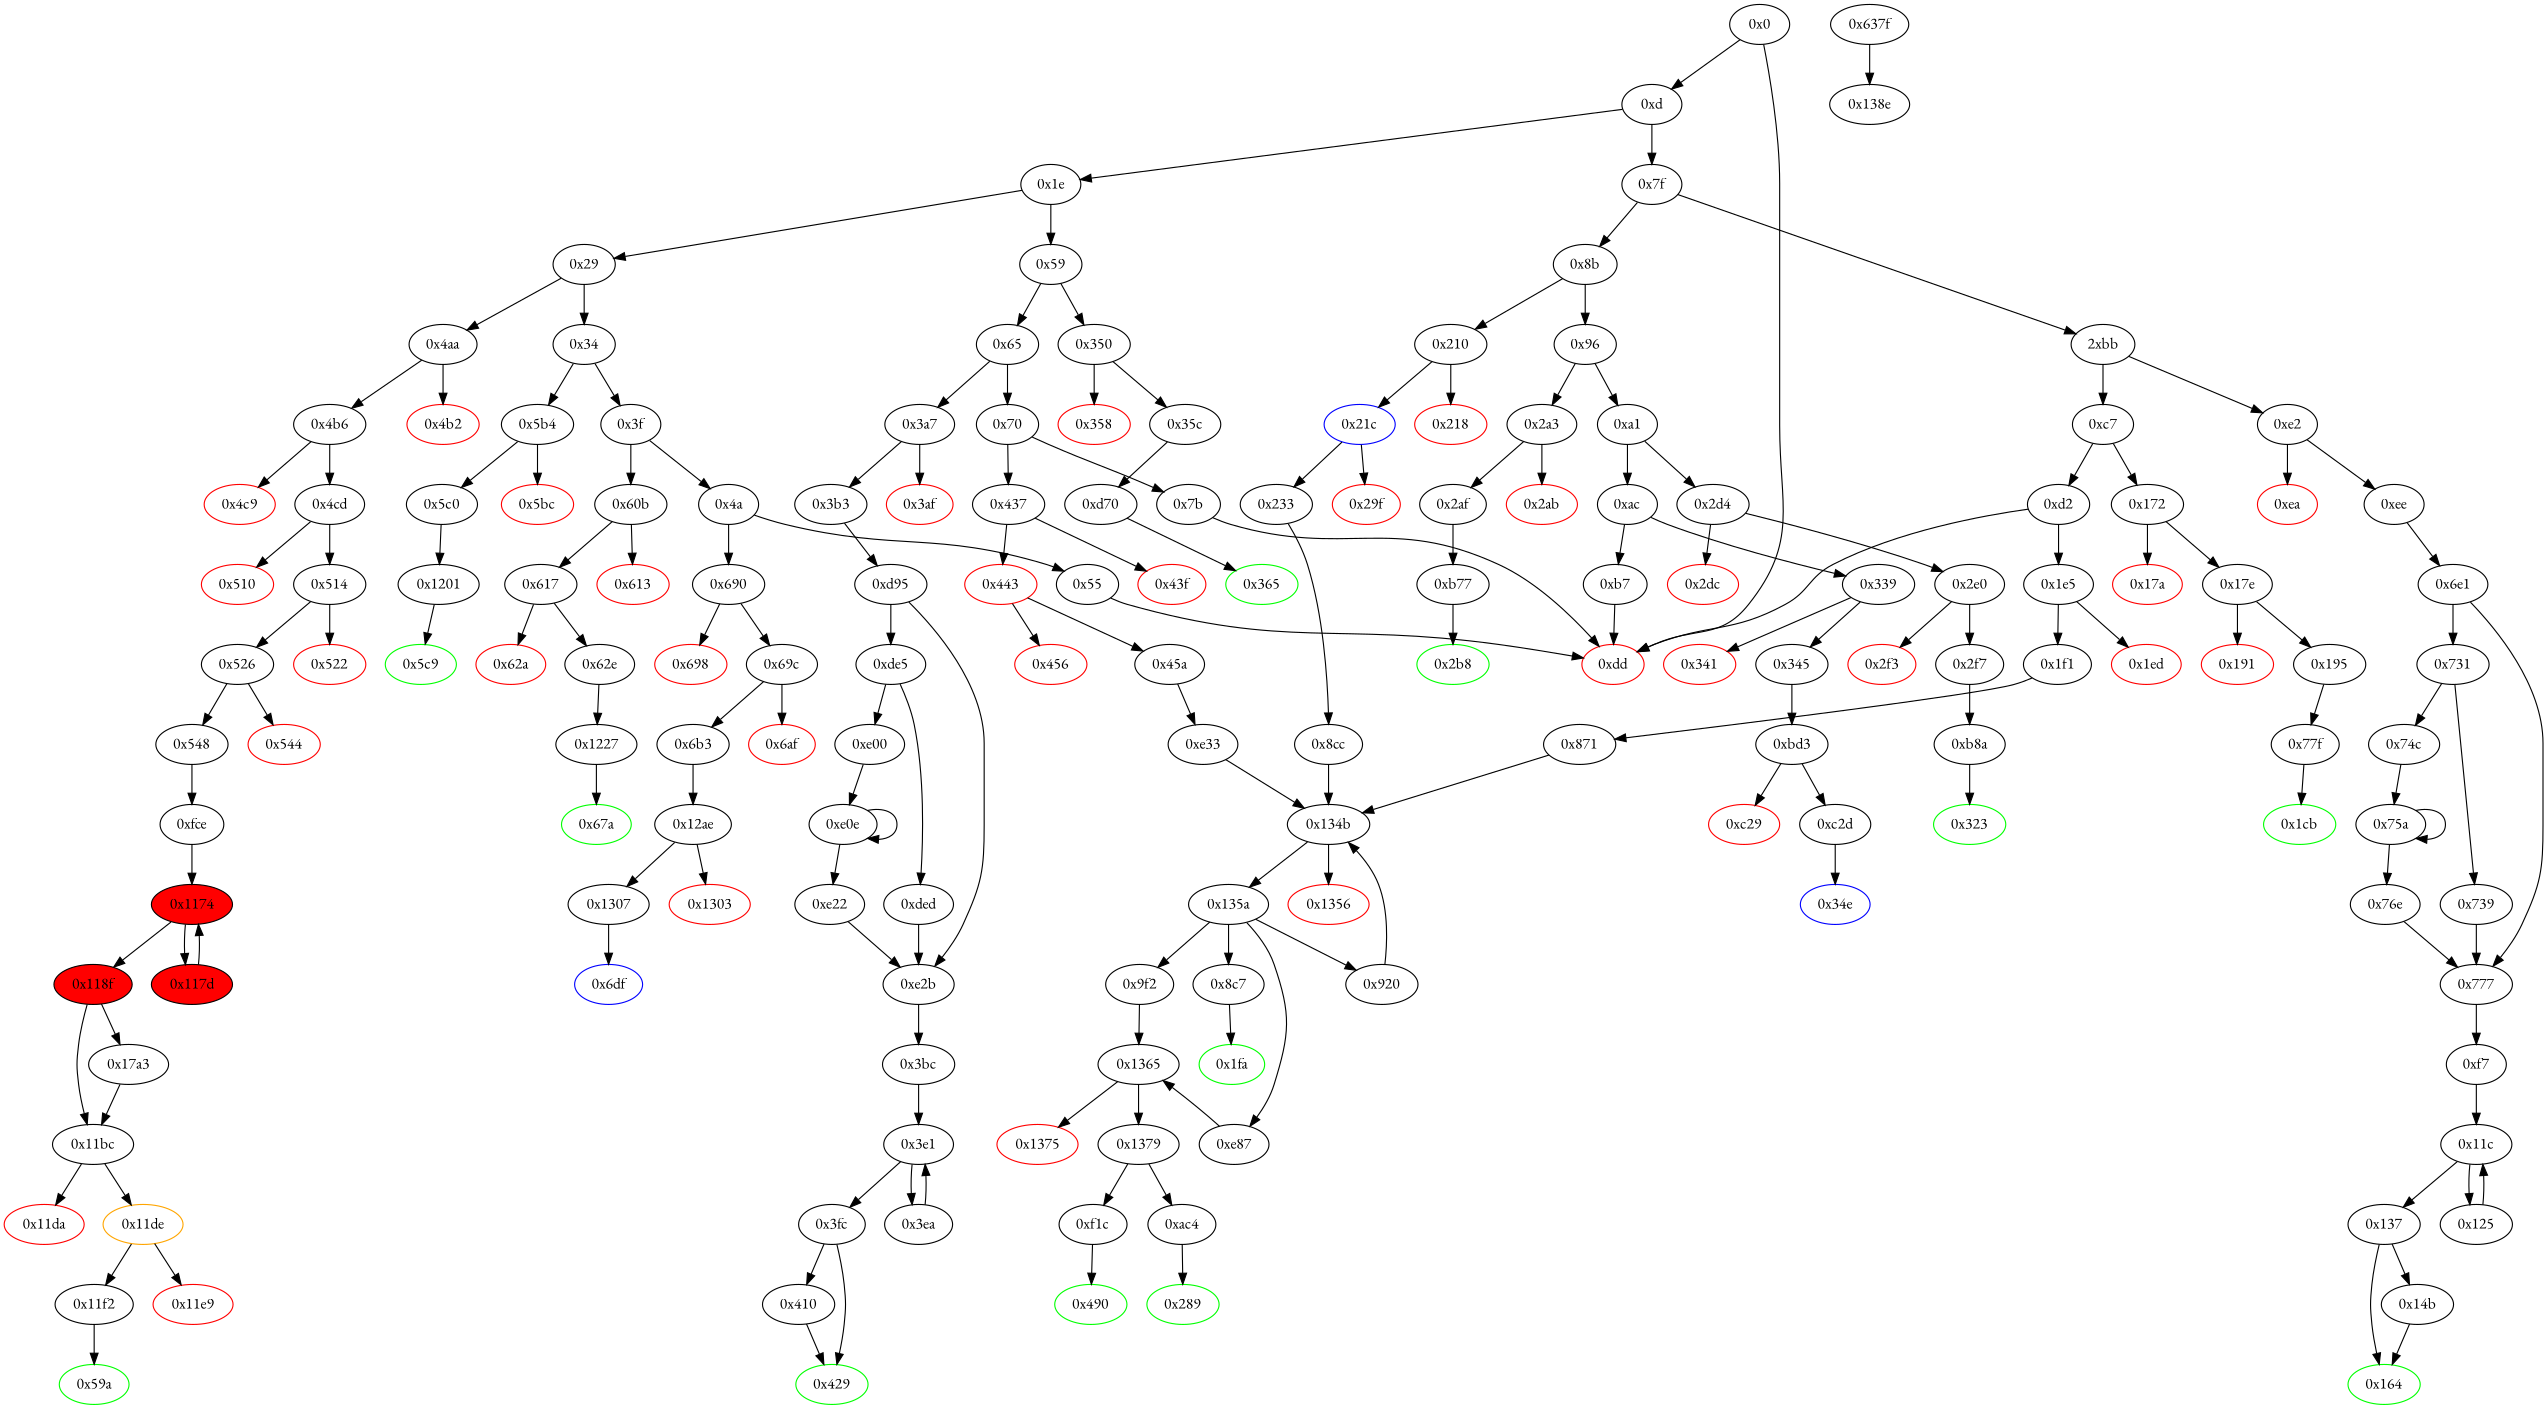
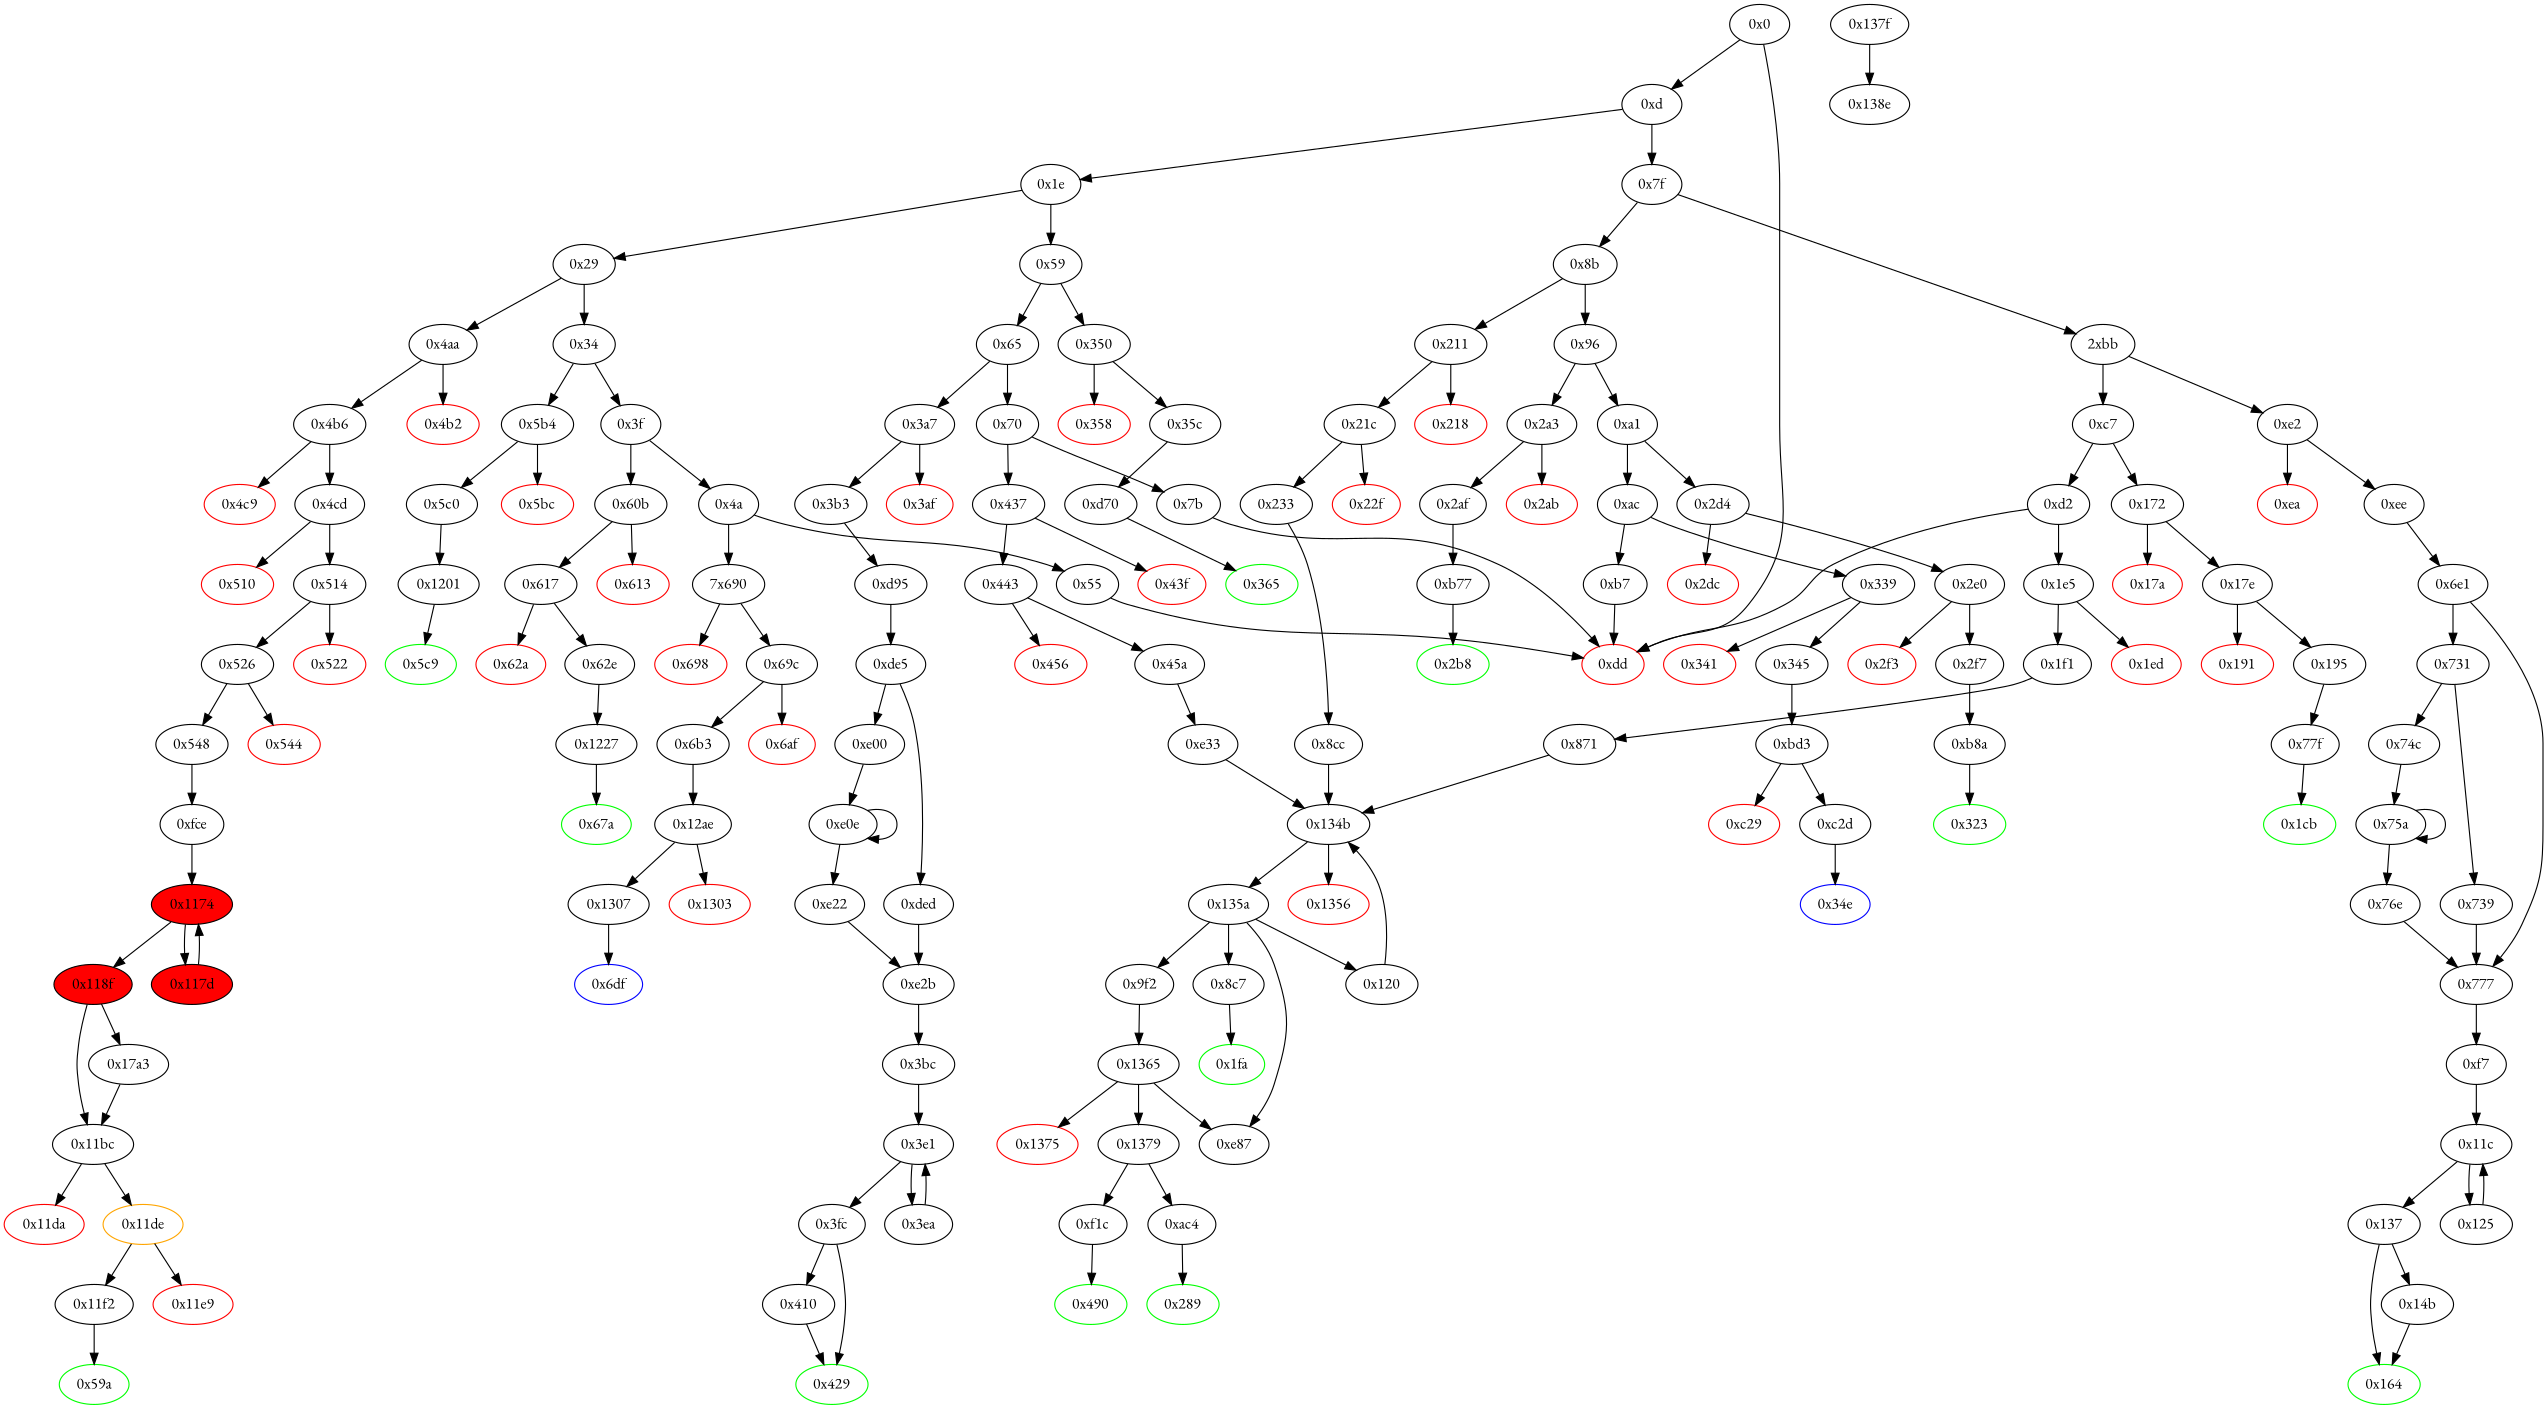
node "0x637f": label "0x637f" -> "0x137f"
node "0x210": label "0x210" -> "0x211"
node "0x21c": color blue -> black
node "0x29f": label "0x29f" -> "0x22f"
node "0x690": label "0x690" -> "7x690"
node "0x443": color red -> black
edge "0xd95" -> "0xe2b": removed
node "0x920": label "0x920" -> "0x120"
edge "0xe87" -> "0x1365": reversed
